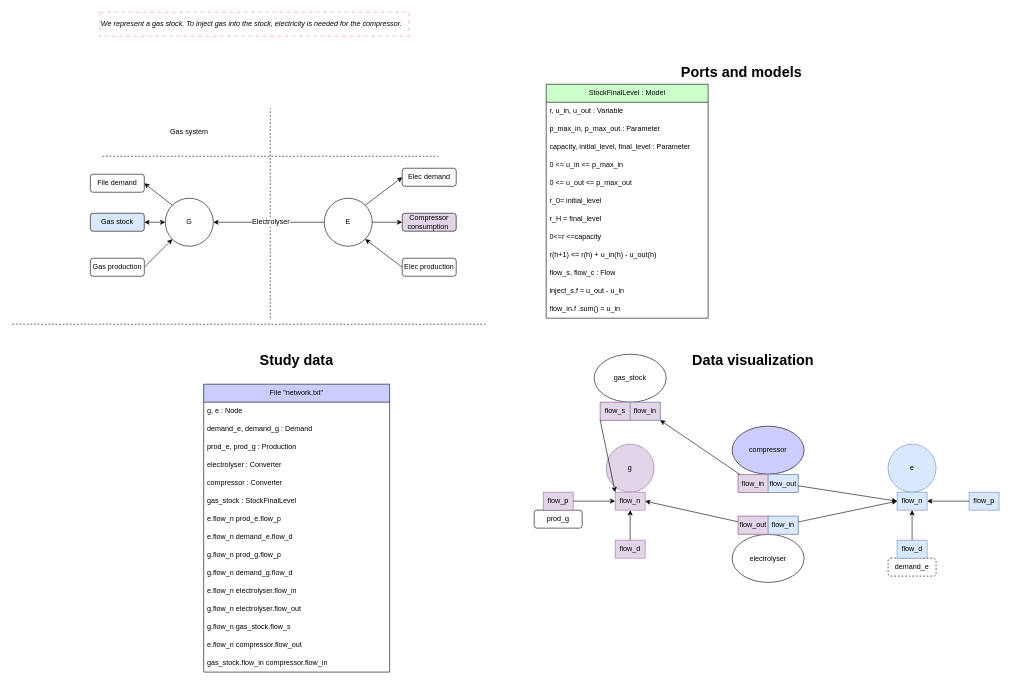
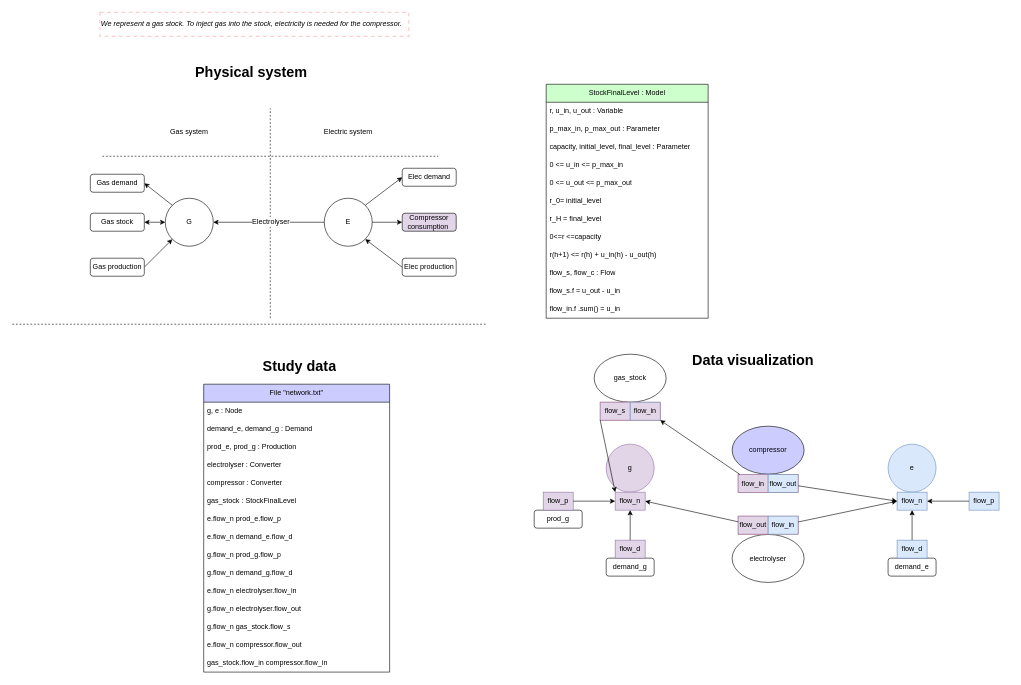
node "Physical system": added
node "Ports and models": removed
node "Electric system": added
node "File demand": label "File demand" -> "Gas demand"
node "Gas stock": fillcolor #dae8fc -> #ffffff
node "inject_s.f = u_out - u_in": label "inject_s.f = u_out - u_in" -> "flow_s.f = u_out - u_in"
node "Study data": moved (297, 360) -> (300, 366)
node "demand_g": added
node "demand_e": style dashed -> solid
